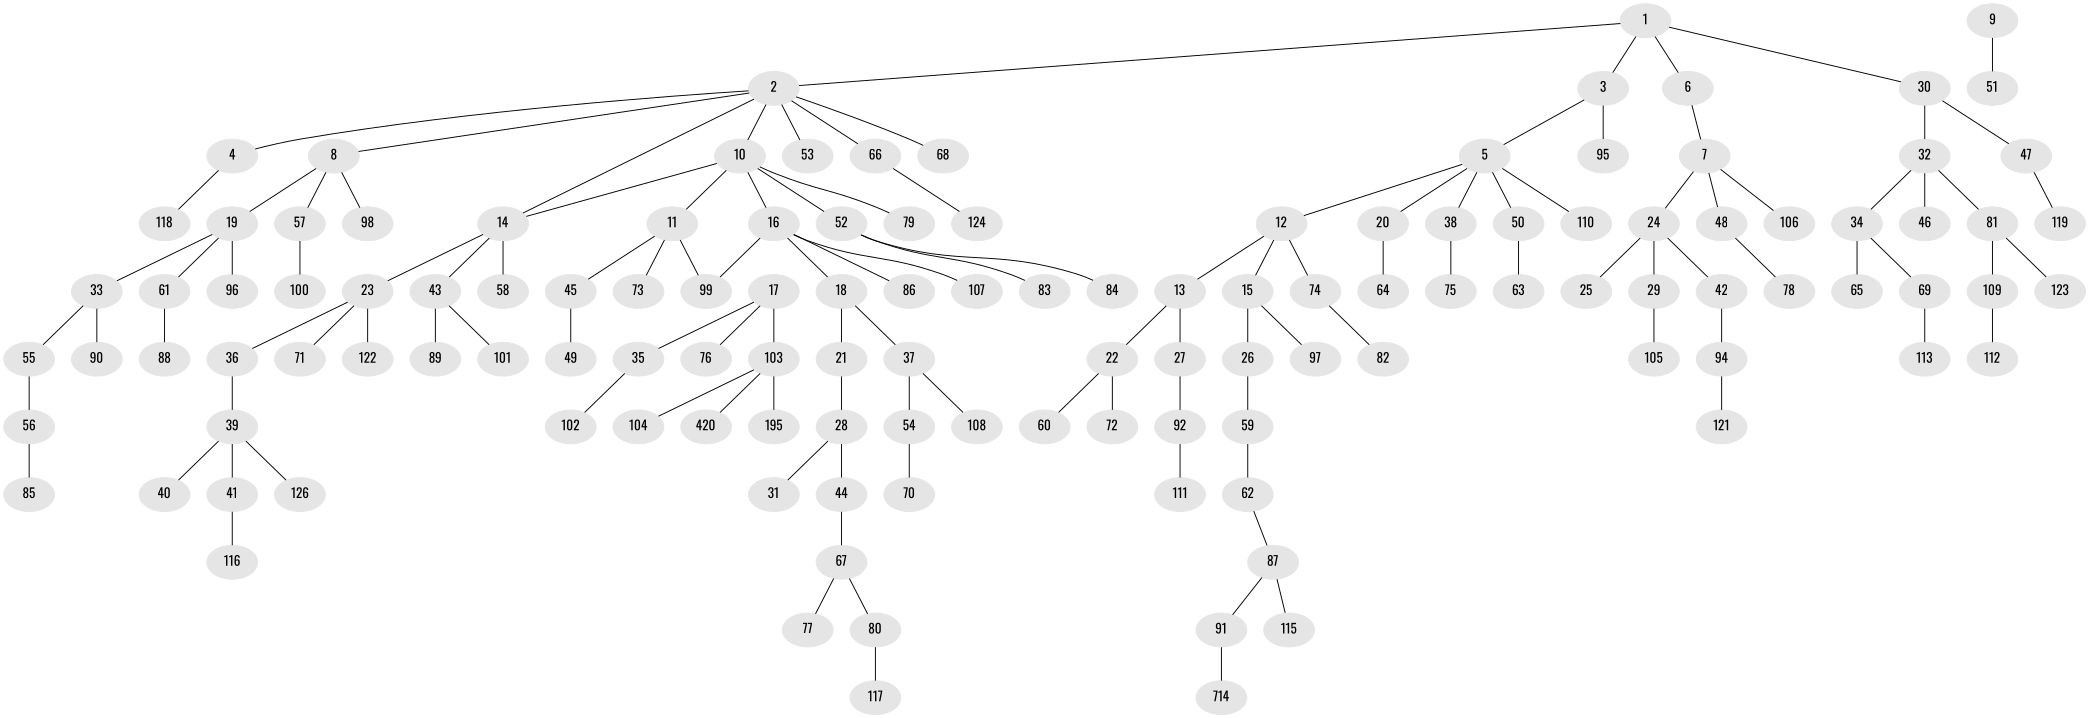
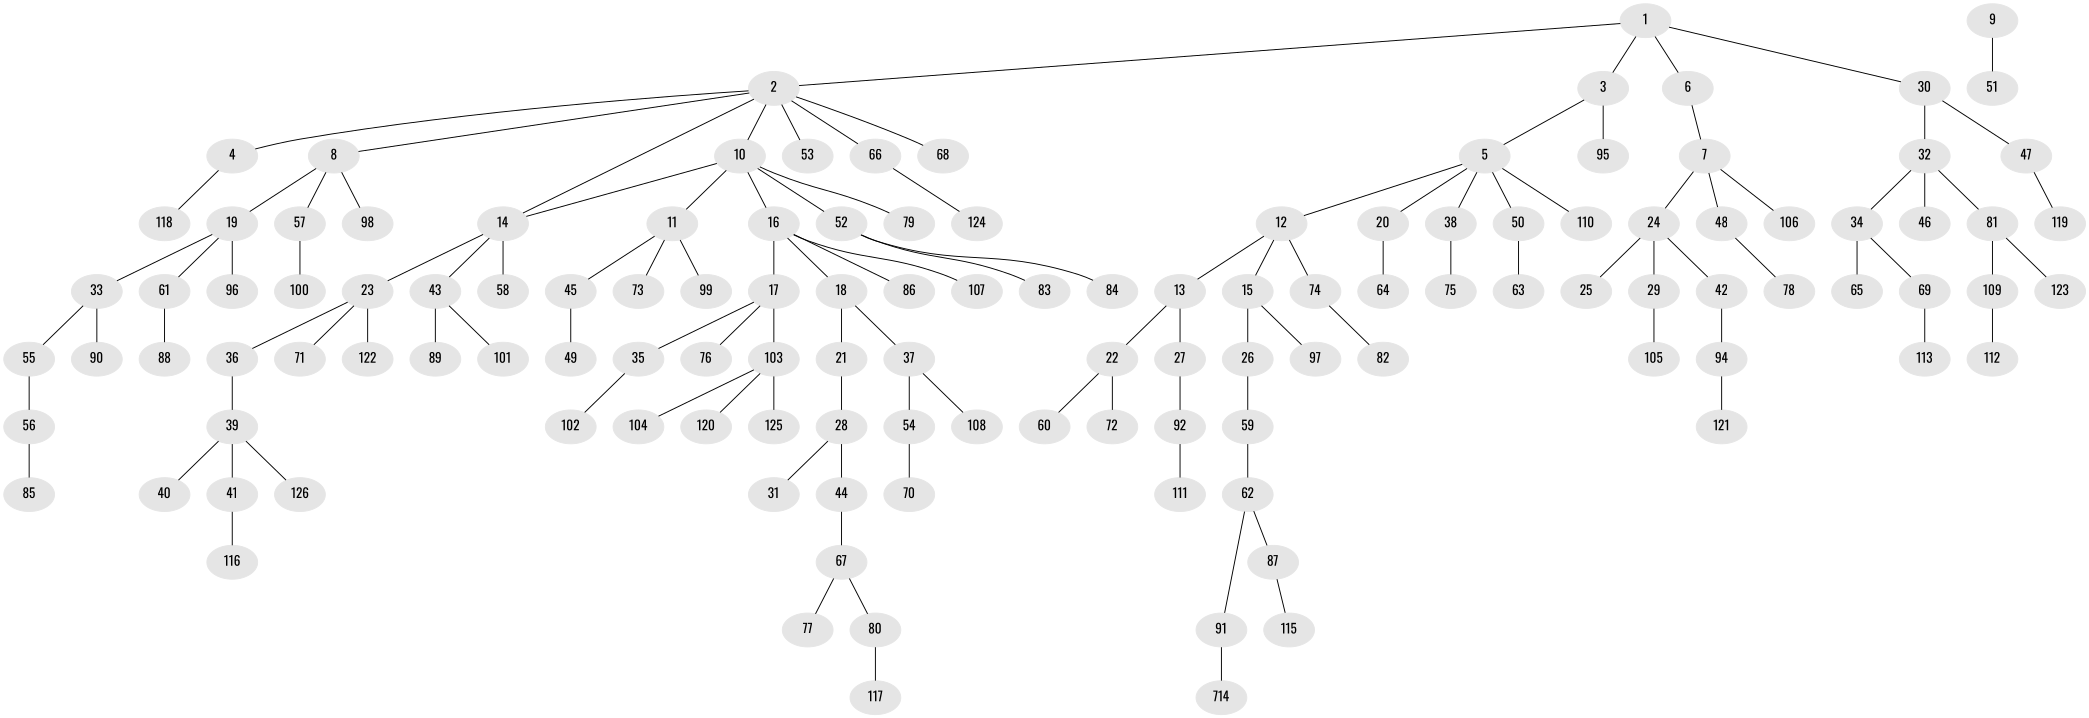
edge "16" -- "99": now "16" -- "17"
node "420": label "420" -> "120"
node "195": label "195" -> "125"
edge "87" -- "91": now "62" -- "91"
